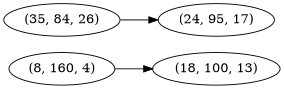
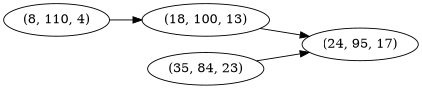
node "(35, 84, 26)": label "(35, 84, 26)" -> "(35, 84, 23)"
edge "(18, 100, 13)" -> "(24, 95, 17)": added
node "(8, 160, 4)": label "(8, 160, 4)" -> "(8, 110, 4)"
